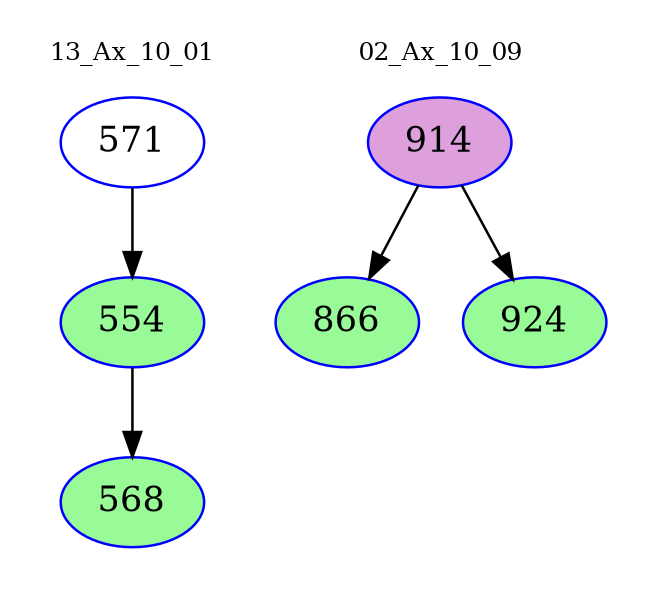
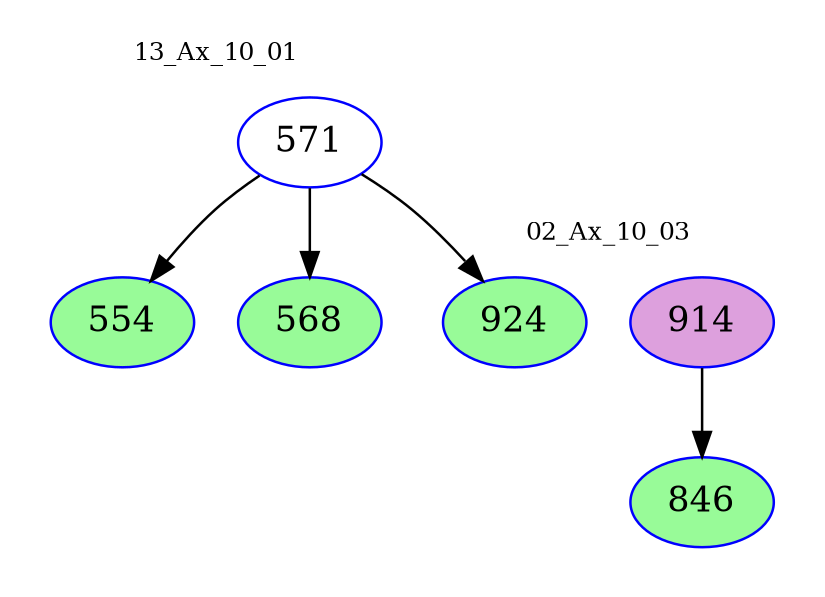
cluster "02_Ax_10_09": label "02_Ax_10_09" -> "02_Ax_10_03"
edge "914" -> "924": now "571" -> "924"
node "866": label "866" -> "846"
edge "554" -> "568": now "571" -> "568"
